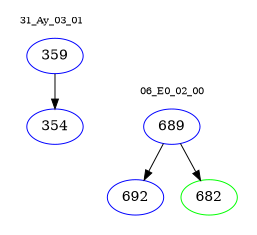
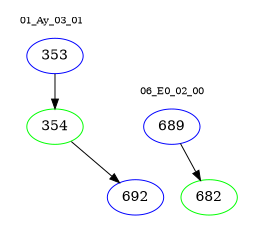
cluster "31_Ay_03_01": label "31_Ay_03_01" -> "01_Ay_03_01"
node "359": label "359" -> "353"
node "354": color blue -> green
edge "689" -> "692": now "354" -> "692"
